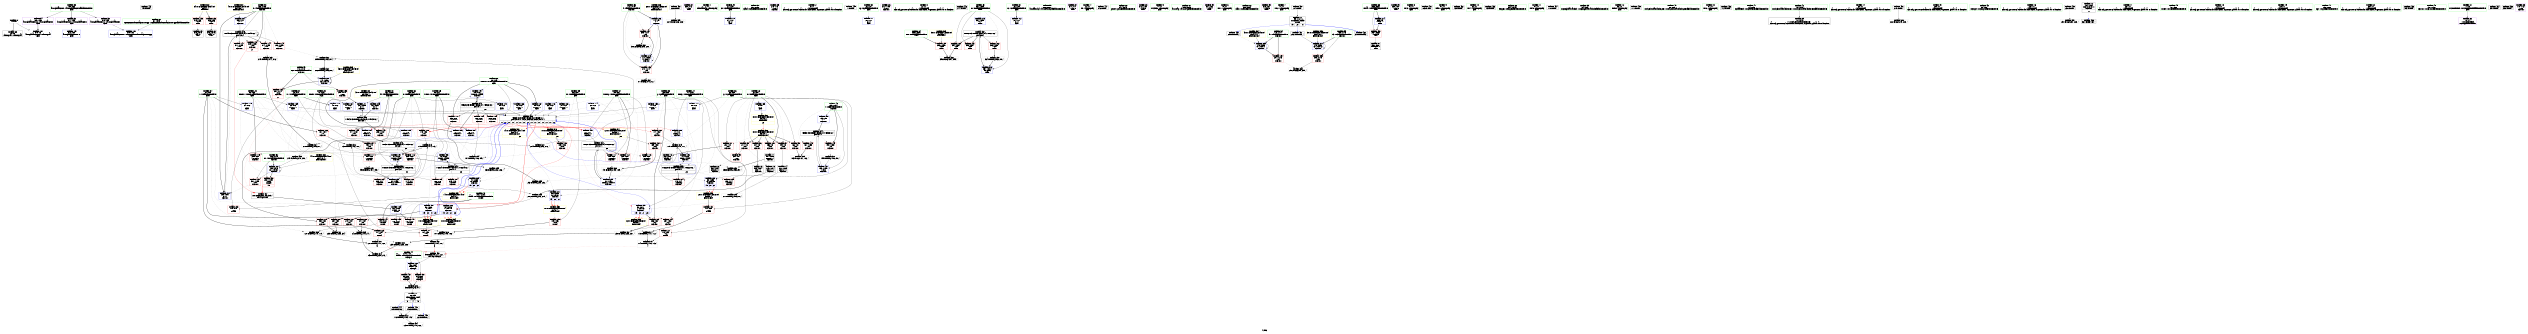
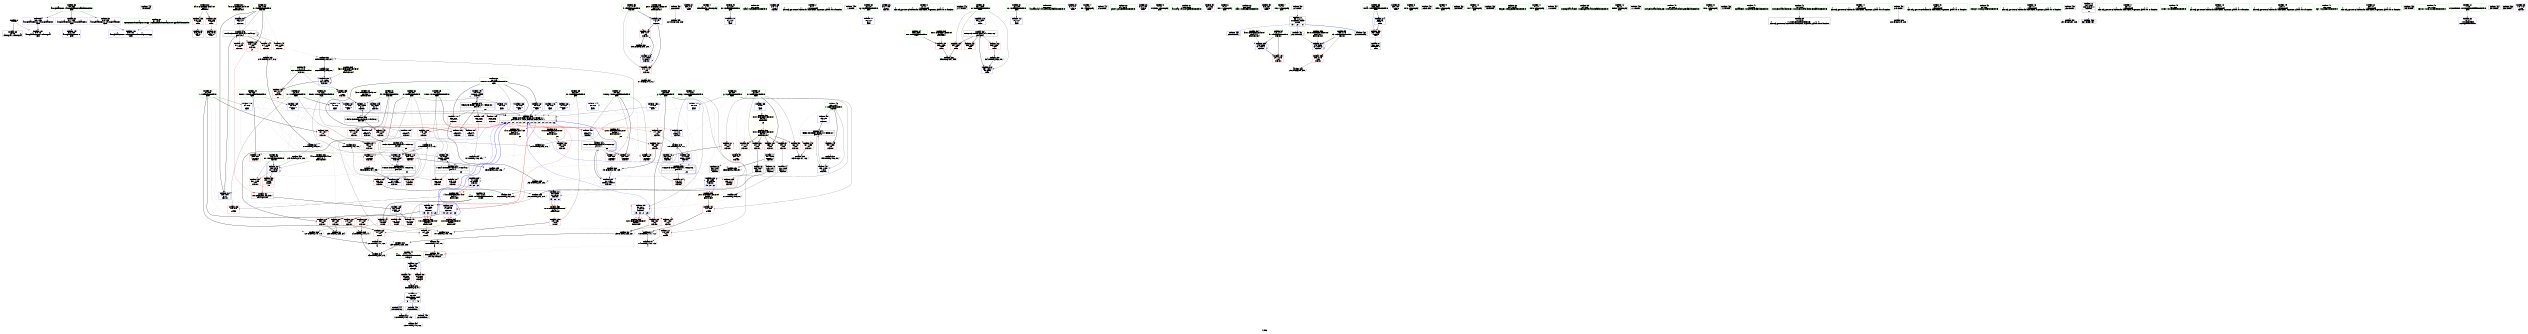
node "NodeID: 305": added
